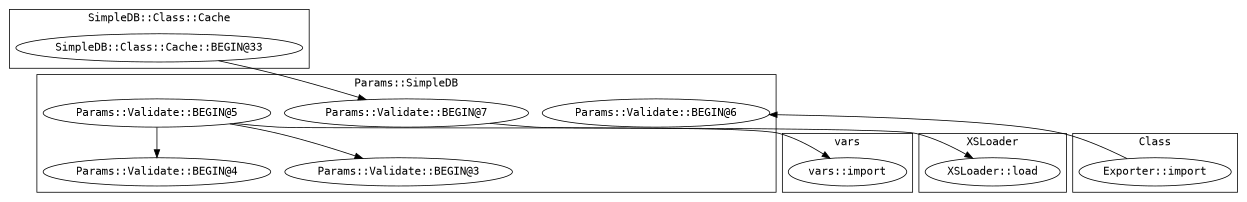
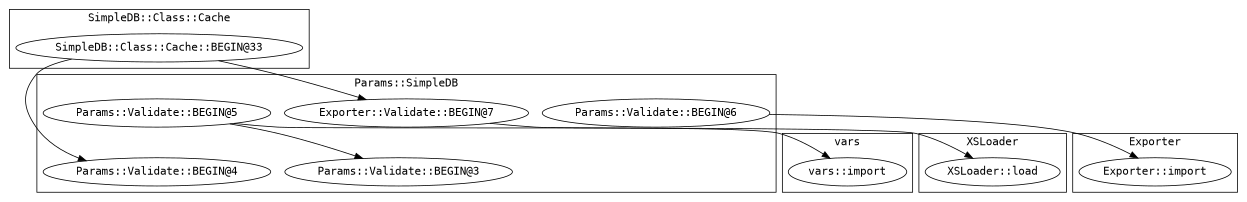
node "Params::Validate::BEGIN@7": label "Params::Validate::BEGIN@7" -> "Exporter::Validate::BEGIN@7"
edge "Exporter::import" -> "Params::Validate::BEGIN@6": reversed
edge "Params::Validate::BEGIN@5" -> "Params::Validate::BEGIN@4": now "SimpleDB::Class::Cache::BEGIN@33" -> "Params::Validate::BEGIN@4"
cluster "Class": label "Class" -> "Exporter"
